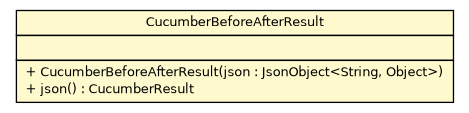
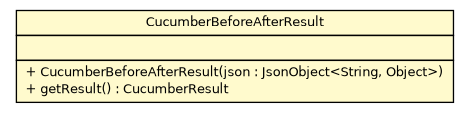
node "CucumberBeforeAfterResult": text "+ json() : CucumberResult" -> "+ getResult() : CucumberResult"
